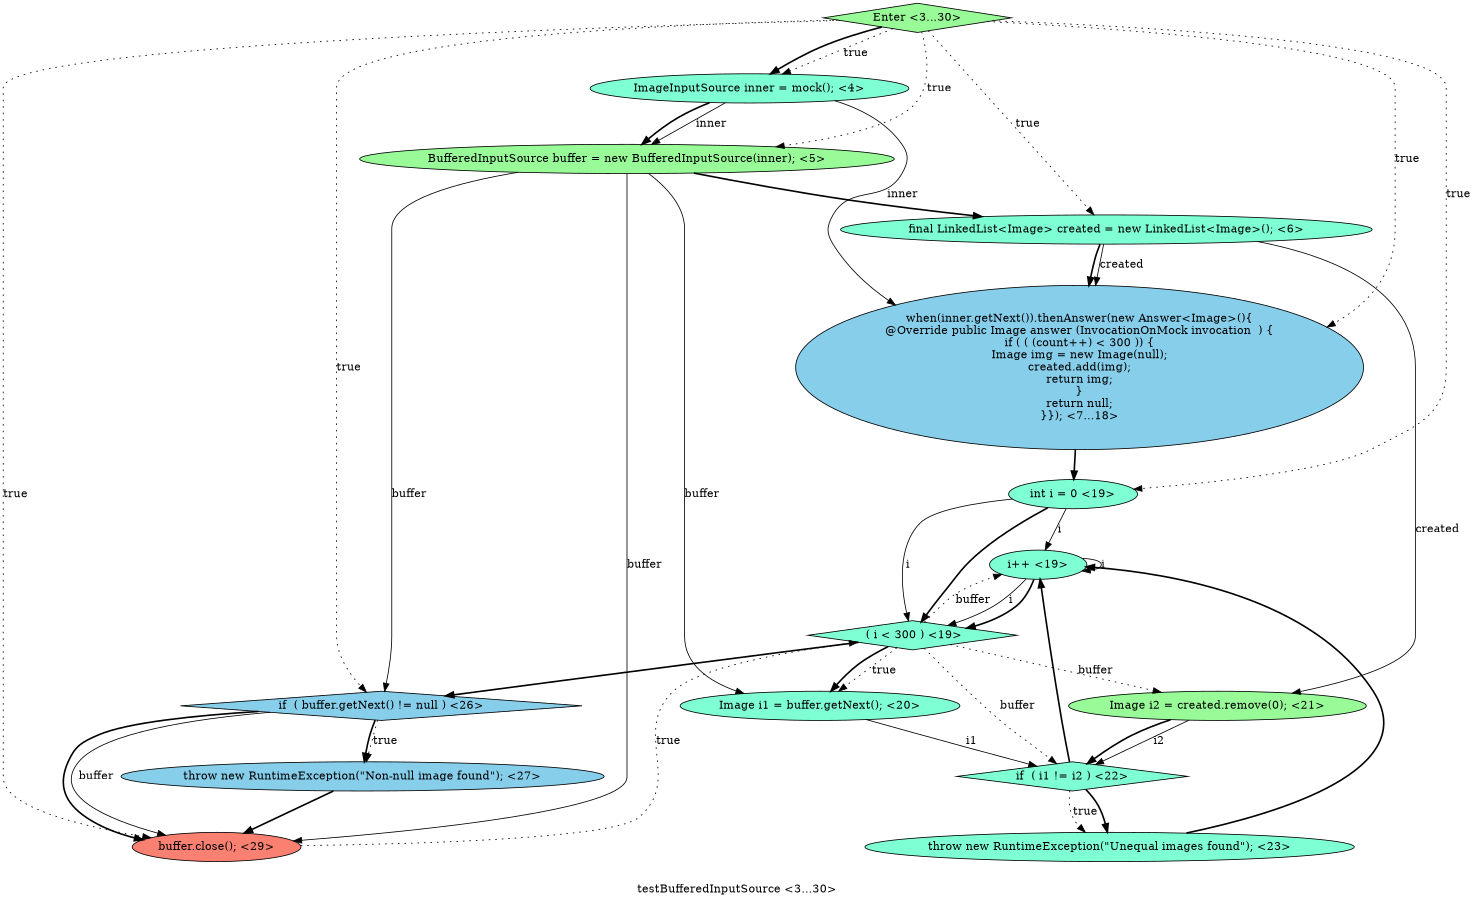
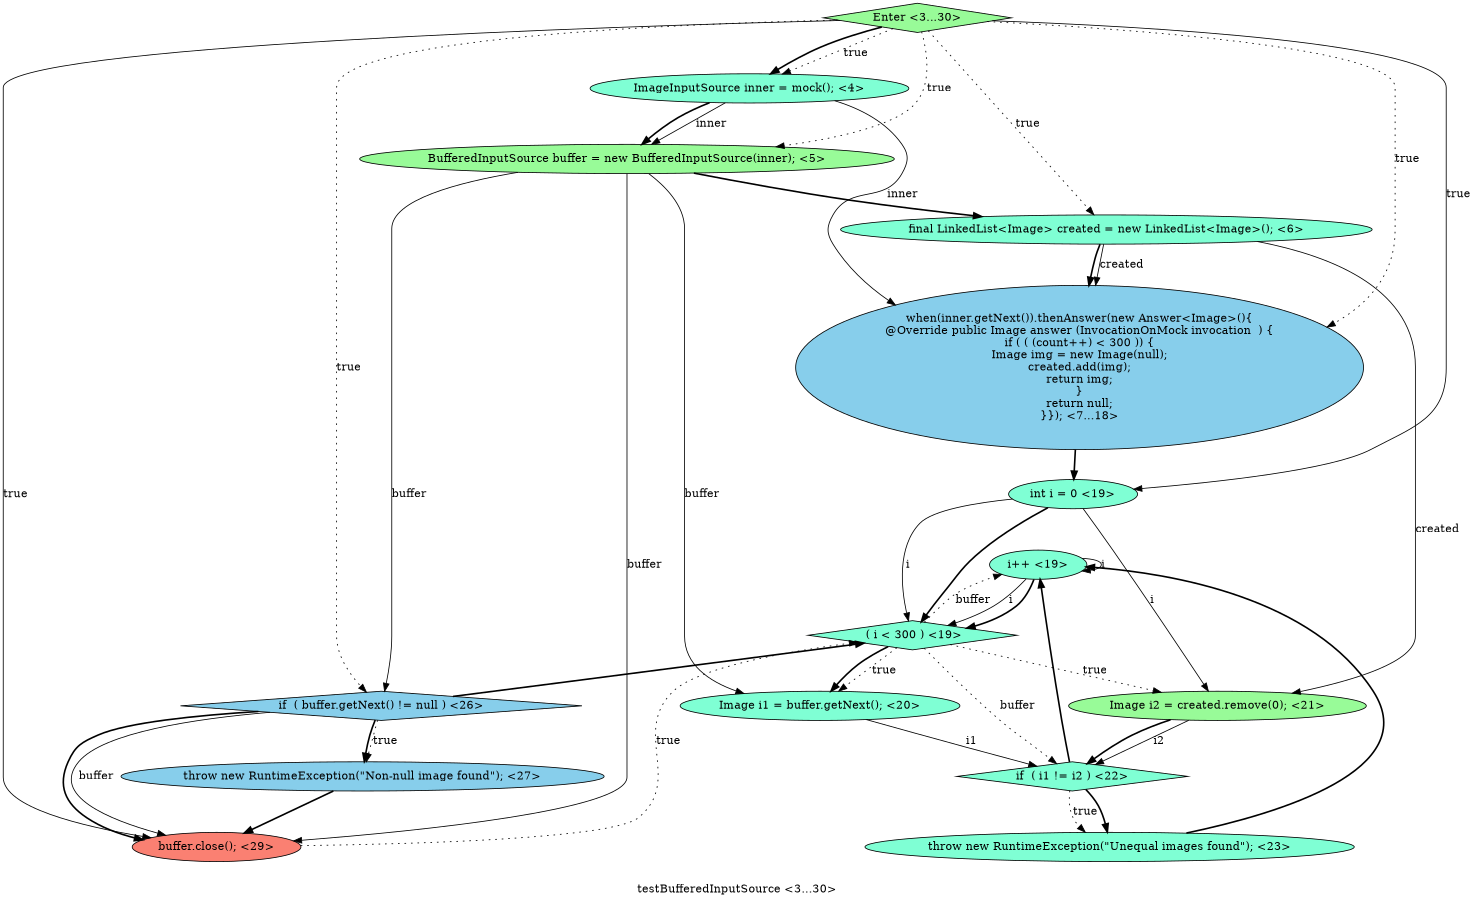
edge "Enter <3...30>" -> "buffer.close(); <29>": style dotted -> solid
edge "Enter <3...30>" -> "int i = 0 <19>": style dotted -> solid
edge "int i = 0 <19>" -> "i++ <19>": now "int i = 0 <19>" -> "Image i2 = created.remove(0); <21>"
edge "( i < 300 ) <19>" -> "if  ( buffer.getNext() != null ) <26>": reversed
edge "( i < 300 ) <19>" -> "Image i2 = created.remove(0); <21>": label "buffer" -> "true"
